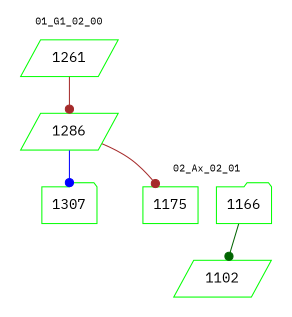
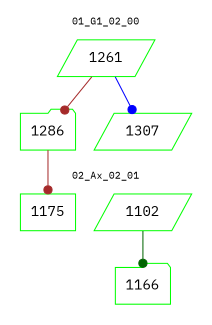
node "1286": shape parallelogram -> folder
edge "1286" -> "1307": now "1261" -> "1307"
node "1307": shape folder -> parallelogram
edge "1166" -> "1102": reversed
